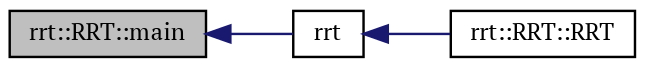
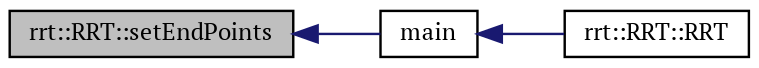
node "rrt::RRT::main": label "rrt::RRT::main" -> "rrt::RRT::setEndPoints"
node "rrt": label "rrt" -> "main"
